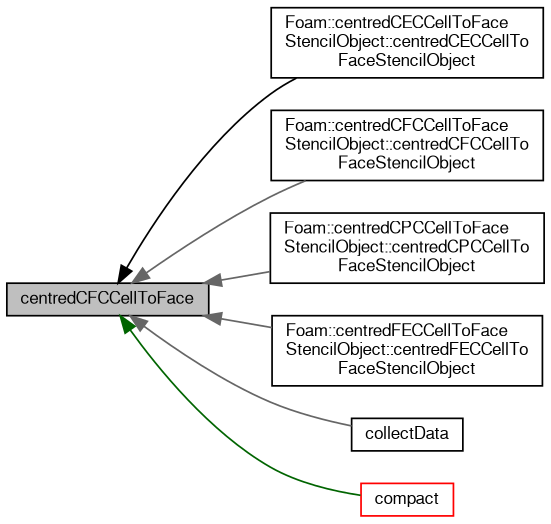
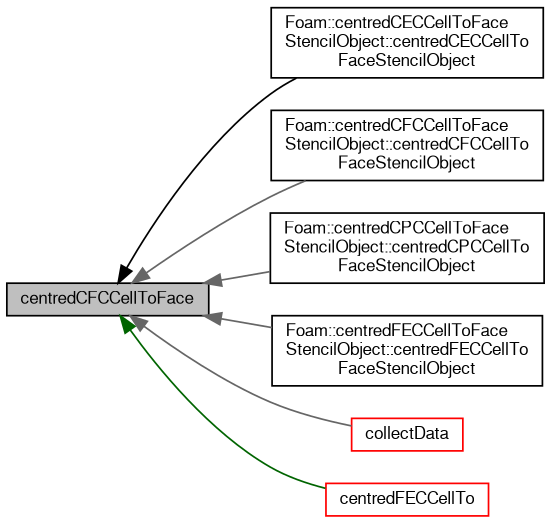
node "collectData": color black -> red
node "compact": label "compact" -> "centredFECCellTo"
